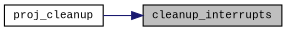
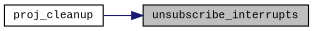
node "cleanup_interrupts": label "cleanup_interrupts" -> "unsubscribe_interrupts"
